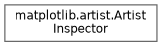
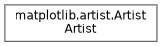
node "matplotlib.artist.Artist Inspector": label "matplotlib.artist.Artist Inspector" -> "matplotlib.artist.Artist Artist"
